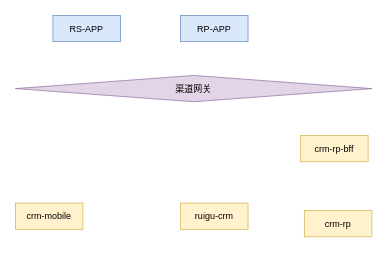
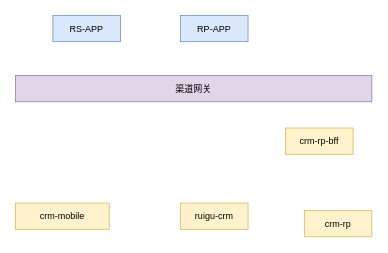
node "渠道网关": shape diamond -> rectangle
node "crm-rp-bff": moved (334, 149) -> (319, 141)
node "crm-mobile": size 68x26 -> 94x26
